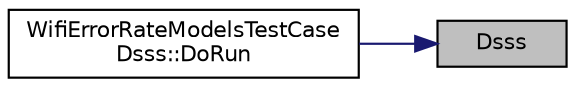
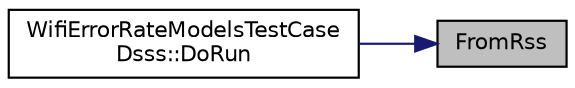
node "Dsss": label "Dsss" -> "FromRss"
